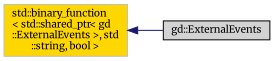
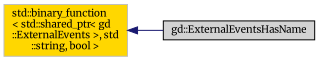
node "gd::ExternalEvents": label "gd::ExternalEvents" -> "gd::ExternalEventsHasName"
